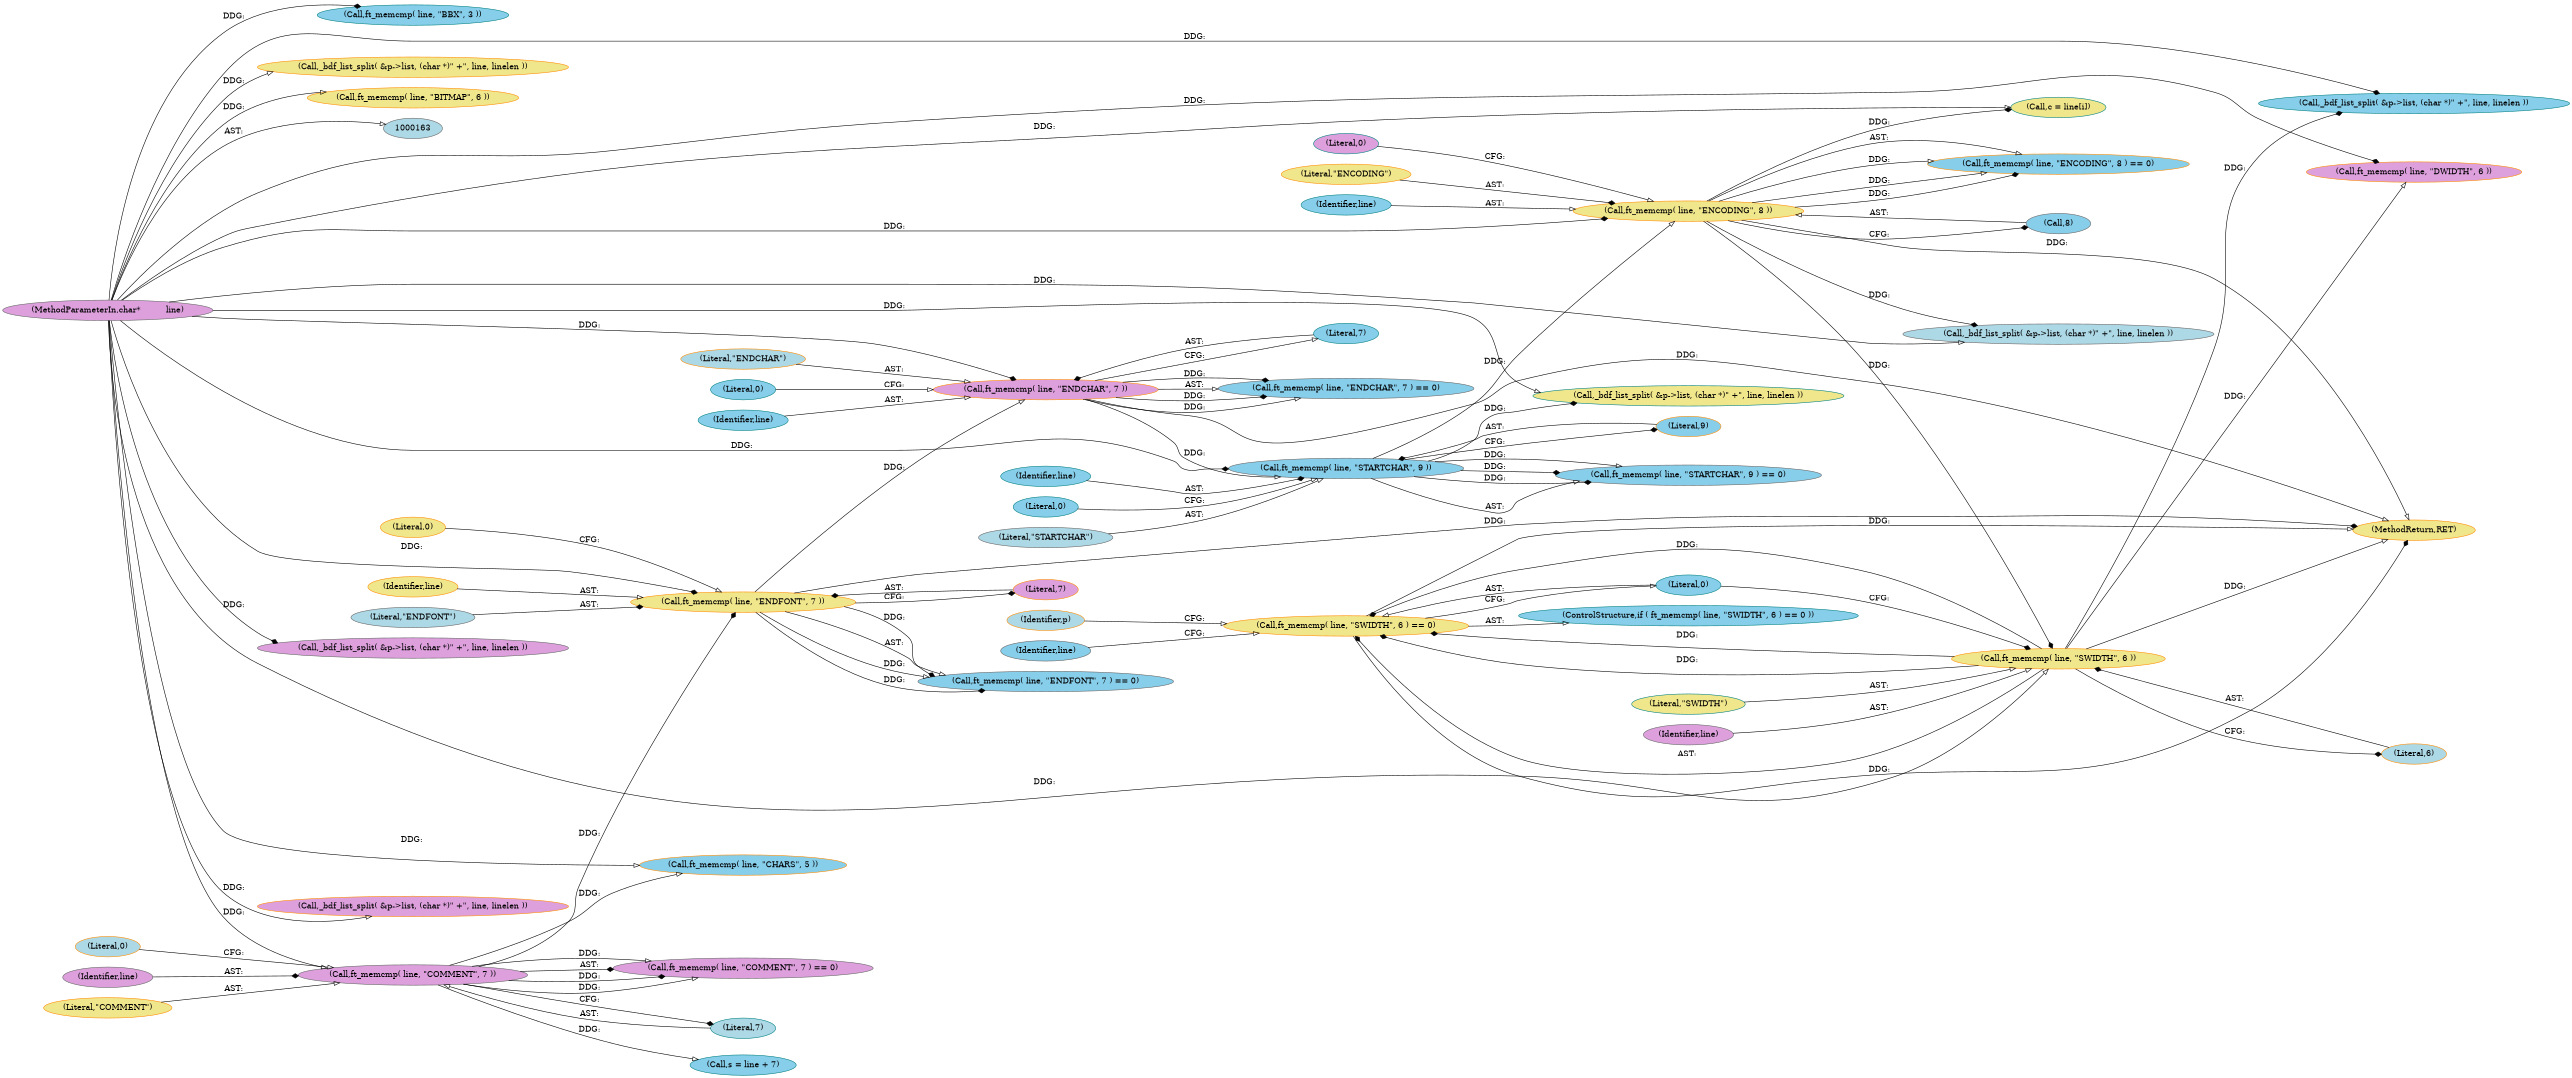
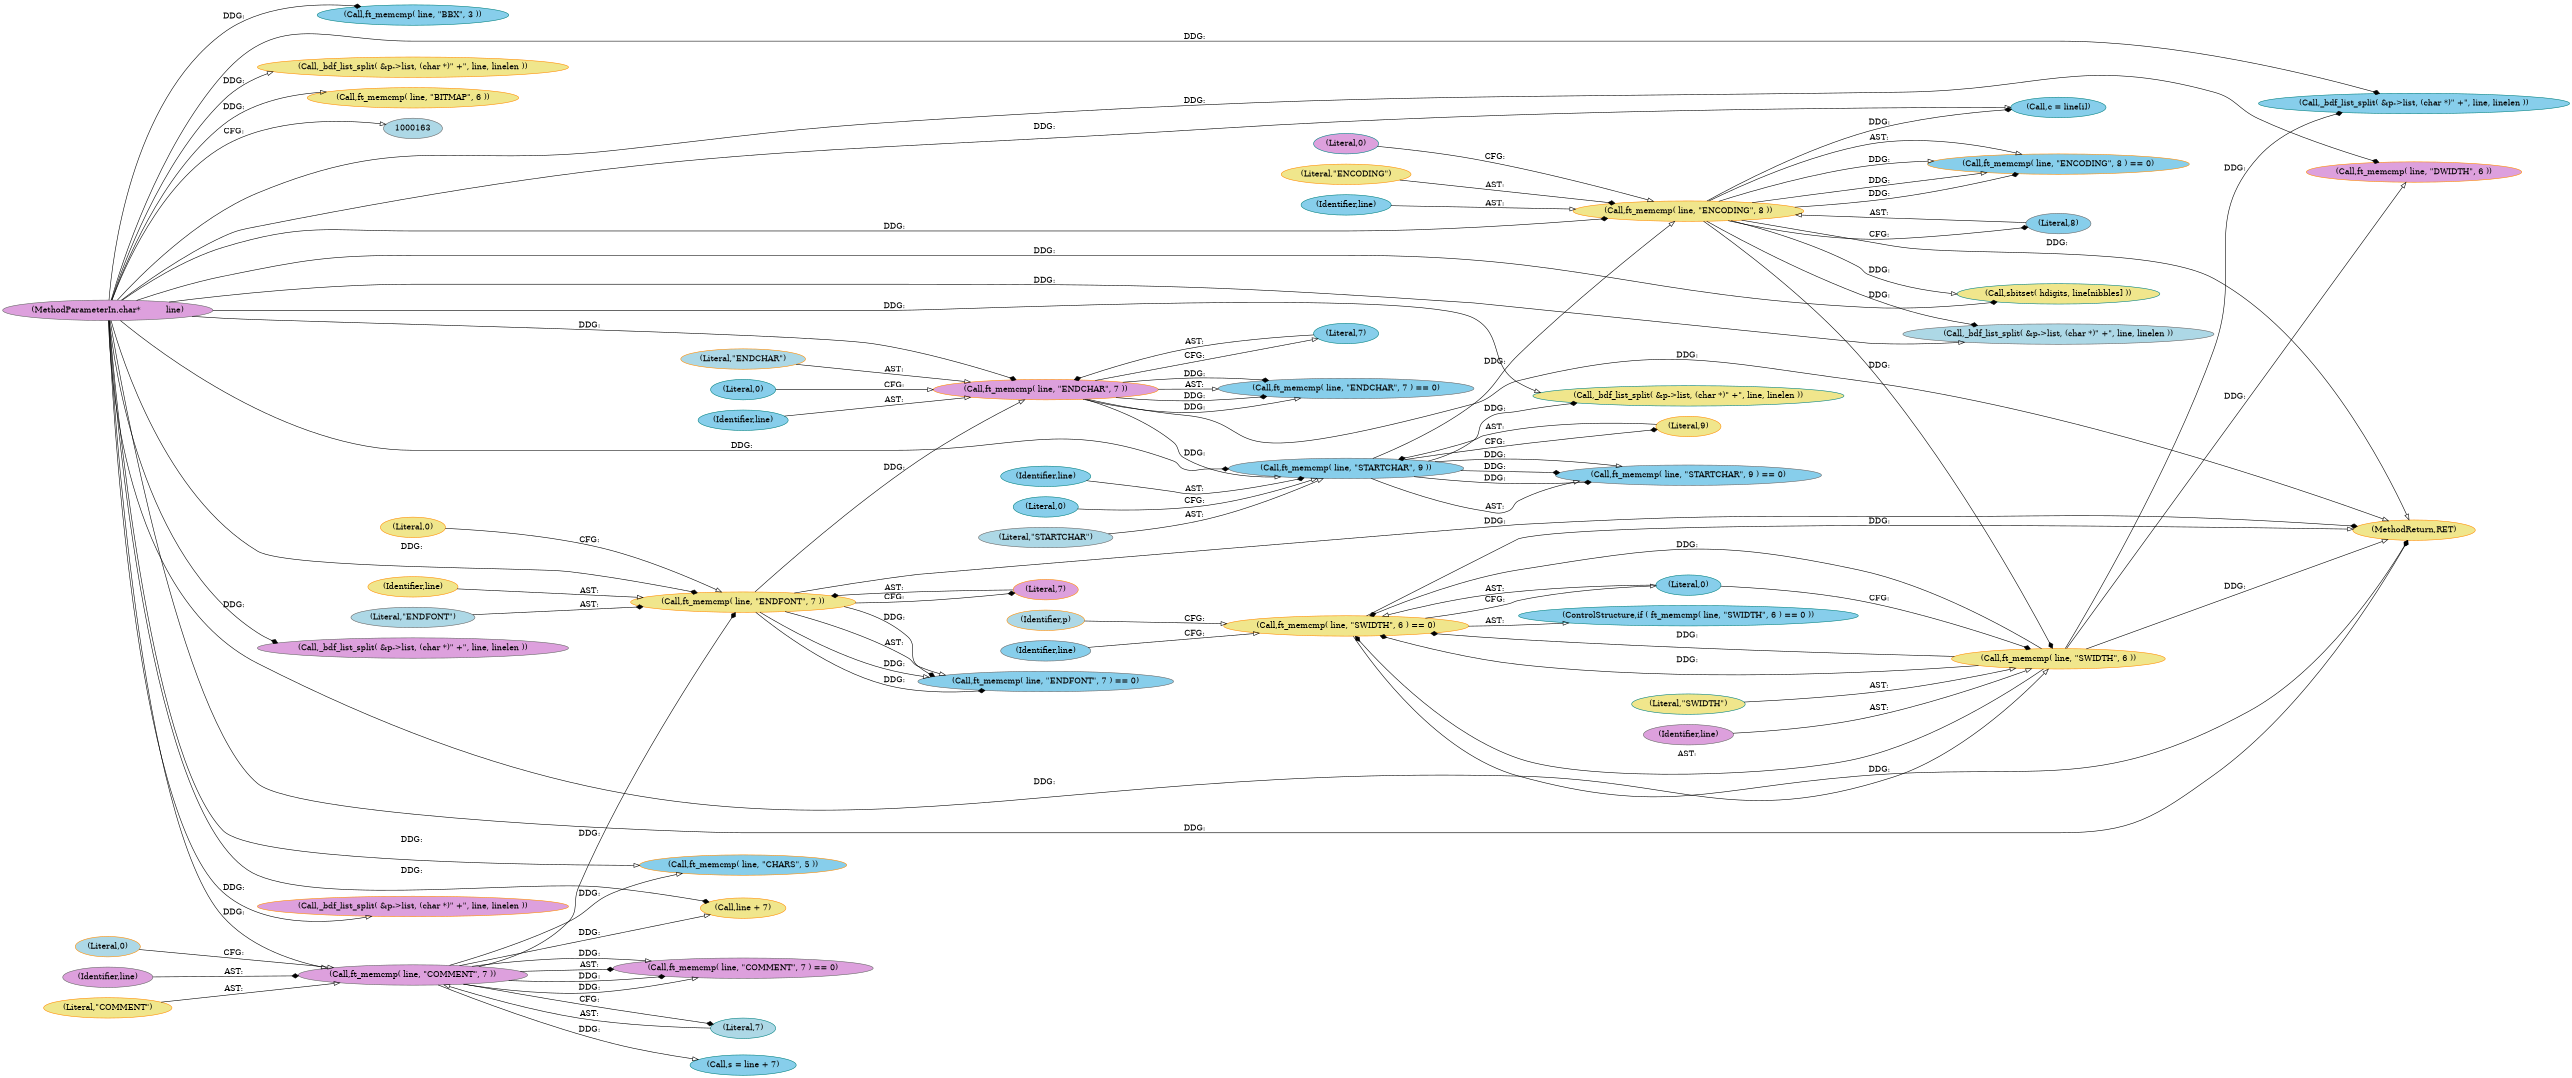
node "(Call,c = line[i])": fillcolor khaki -> skyblue
edge "(MethodParameterIn,char*          line)" -> "1000163": label "AST: " -> "CFG: "
node "(Call,8)": label "(Call,8)" -> "(Literal,8)"
node "(Call,sbitset( hdigits, line[nibbles] ))": added
node "(Literal,9)": fillcolor skyblue -> khaki
node "(Literal,6)": removed
edge "(MethodParameterIn,char*          line)" -> "(MethodReturn,RET)": added, label "DDG:"
node "(Call,line + 7)": added
